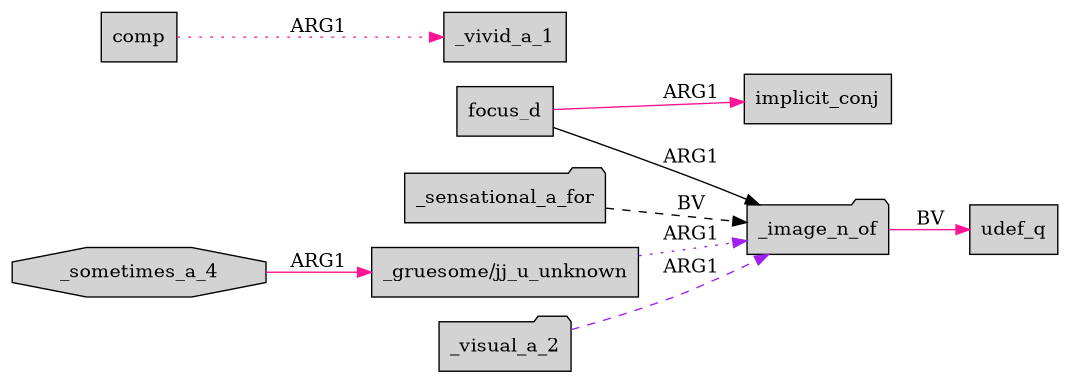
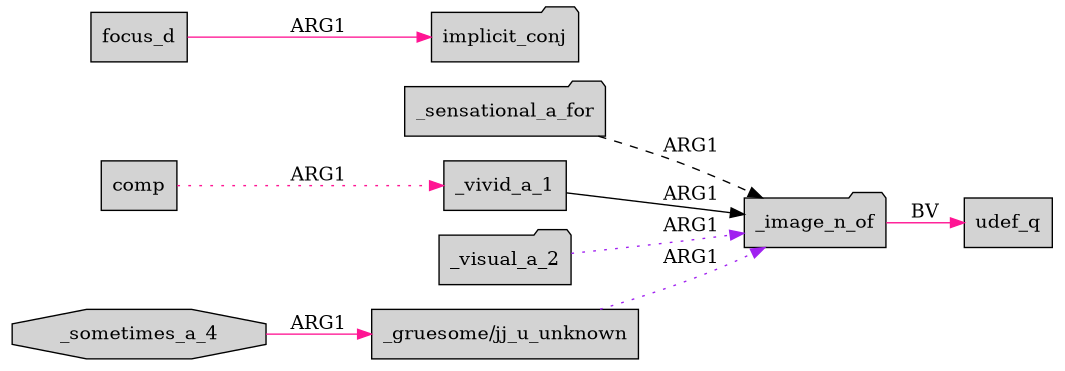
node "implicit_conj": shape box -> folder
edge "focus_d" -> "_image_n_of": now "_vivid_a_1" -> "_image_n_of"
edge "_sensational_a_for" -> "_image_n_of": label "BV" -> "ARG1"
edge "_visual_a_2" -> "_image_n_of": style dashed -> dotted
